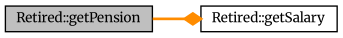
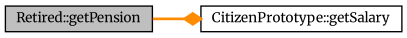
node "Retired::getSalary": label "Retired::getSalary" -> "CitizenPrototype::getSalary"
